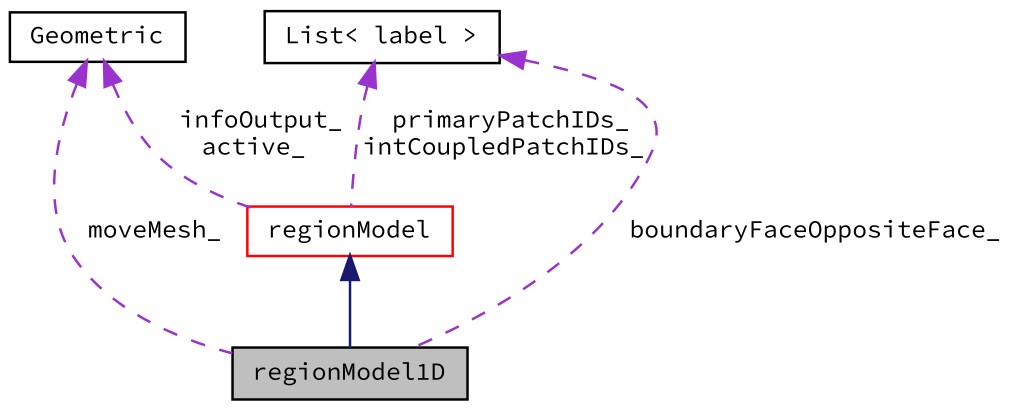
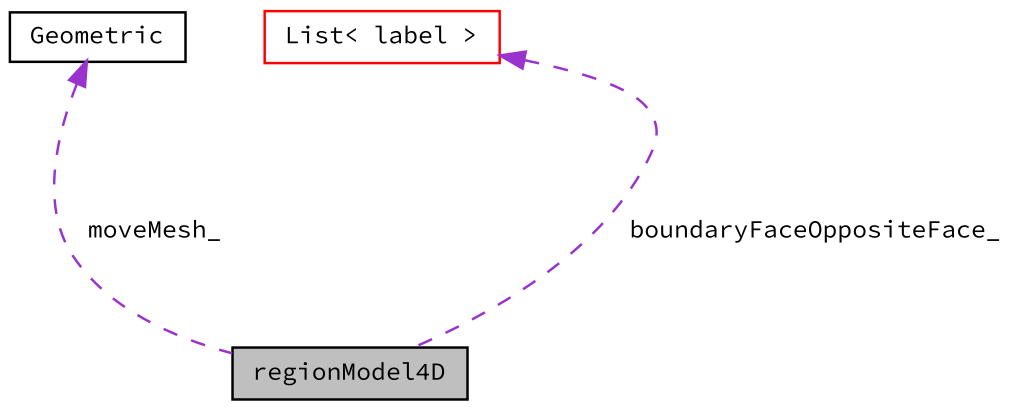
node "List< label >": color black -> red
node "regionModel": removed
node "regionModel1D": label "regionModel1D" -> "regionModel4D"
